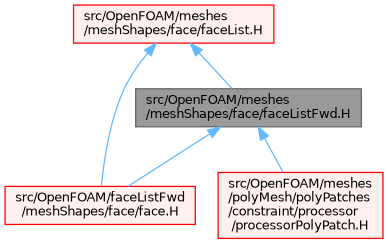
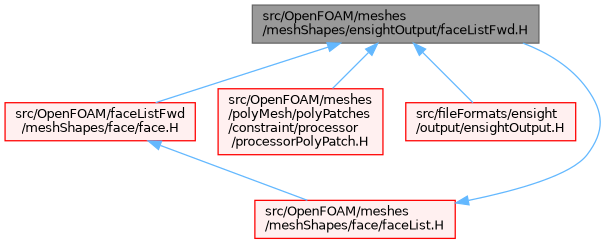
node "src/OpenFOAM/meshes /meshShapes/face/faceListFwd.H": label "src/OpenFOAM/meshes /meshShapes/face/faceListFwd.H" -> "src/OpenFOAM/meshes /meshShapes/ensightOutput/faceListFwd.H"
edge "src/OpenFOAM/faceListFwd /meshShapes/face/face.H" -> "src/OpenFOAM/meshes /meshShapes/face/faceList.H": reversed
node "src/fileFormats/ensight /output/ensightOutput.H": added
